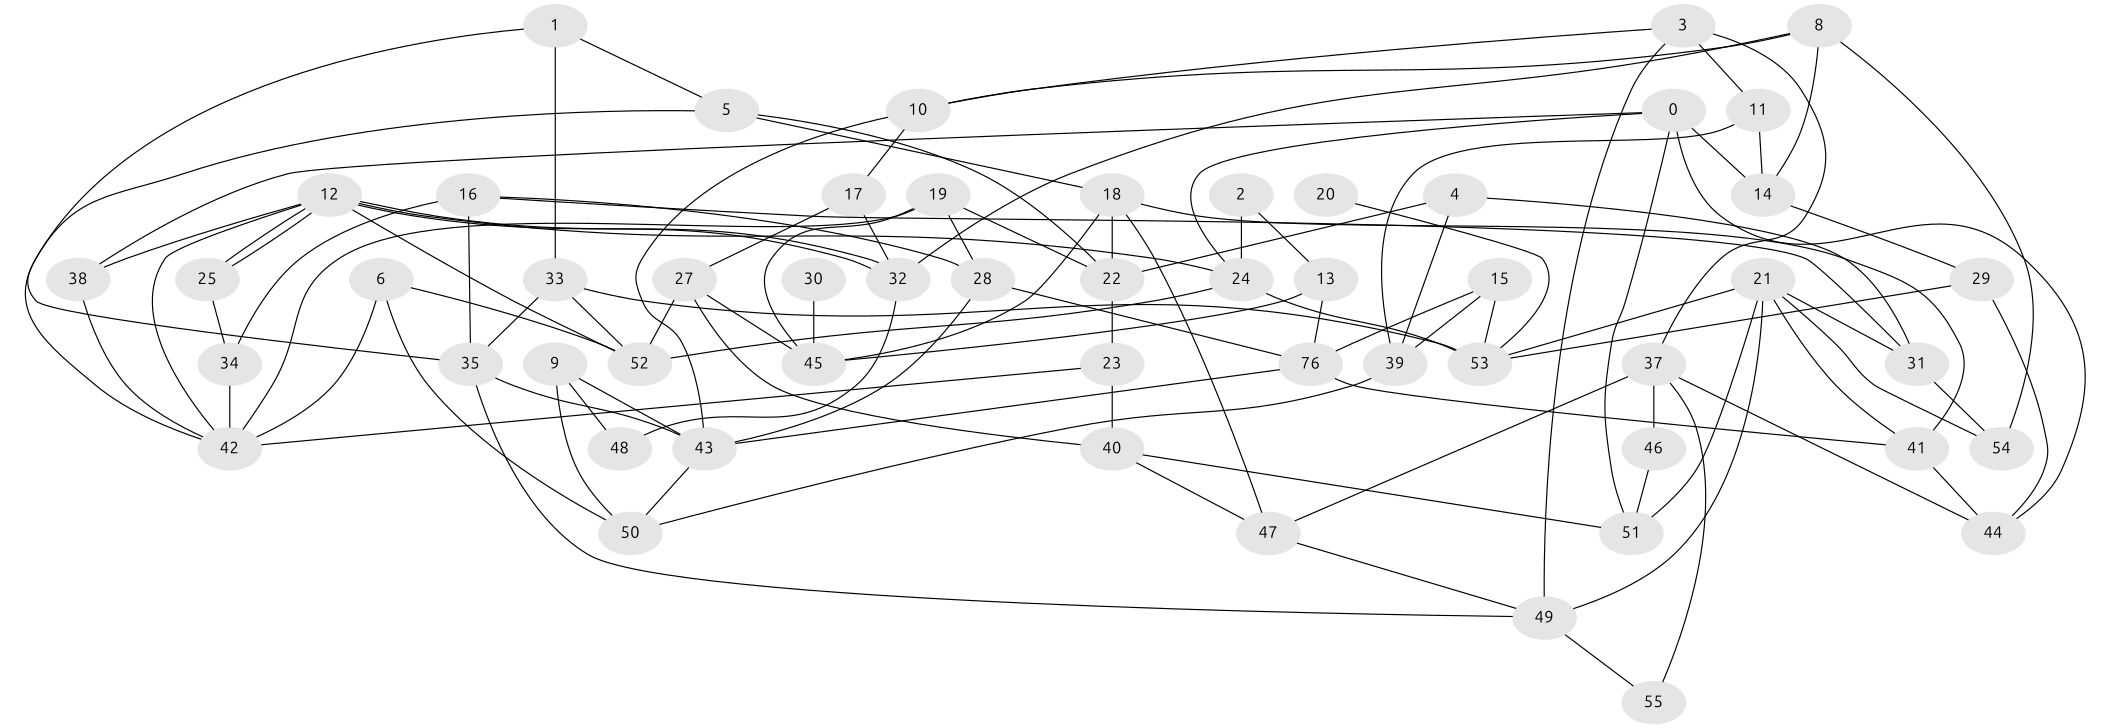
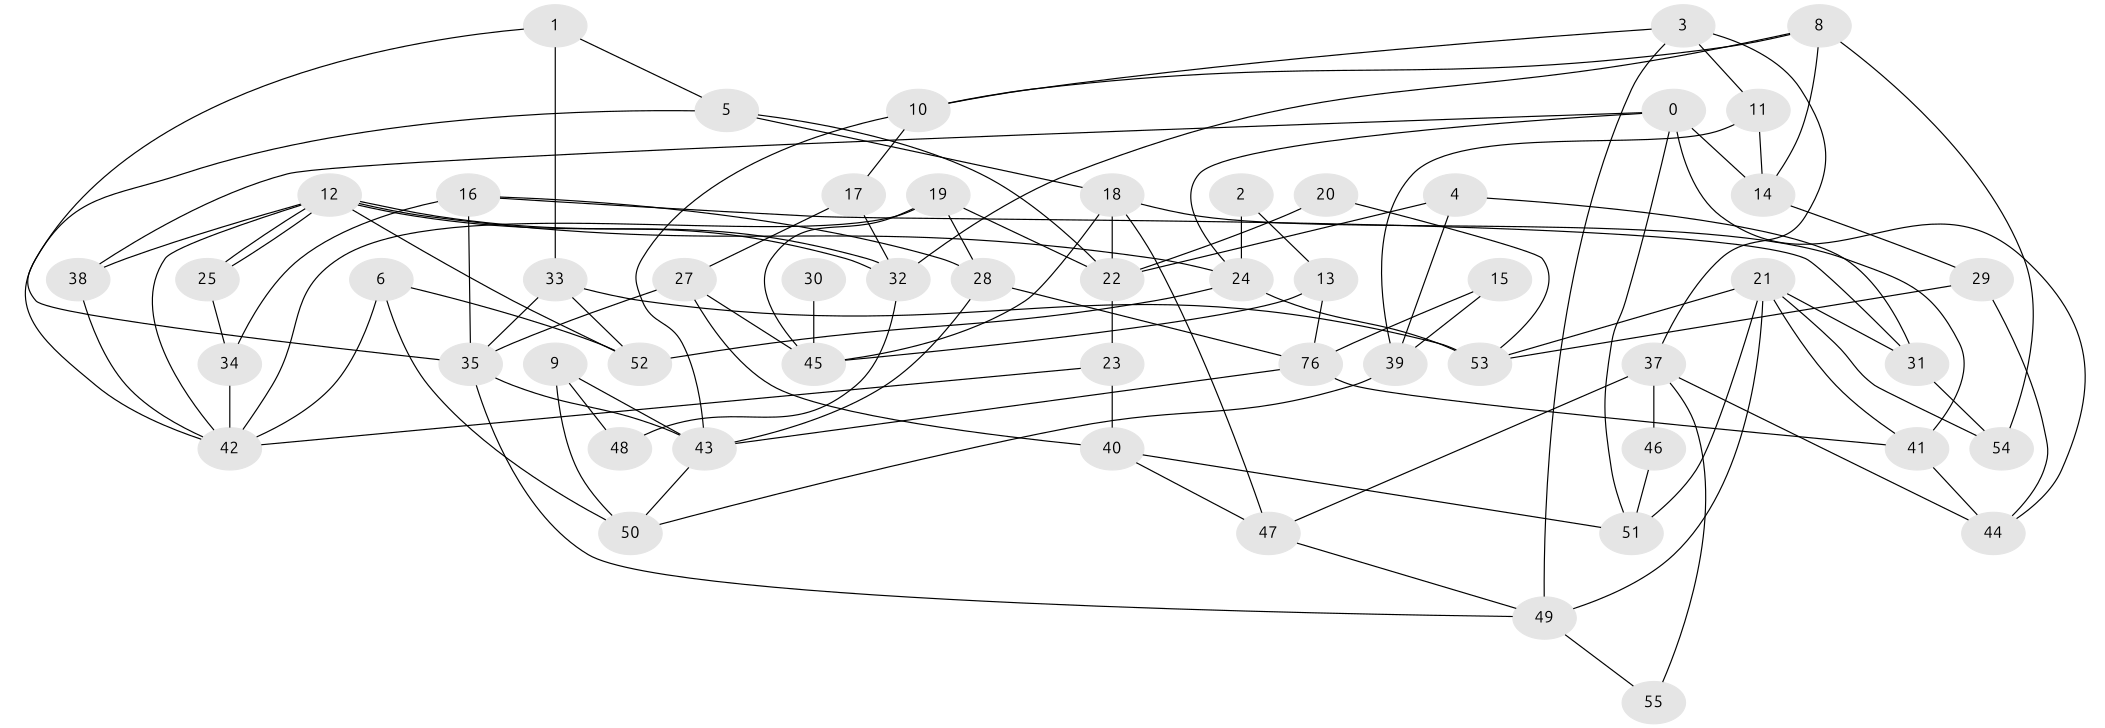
edge "20" -- "22": added
edge "27" -- "52": now "27" -- "35"
edge "15" -- "53": removed
